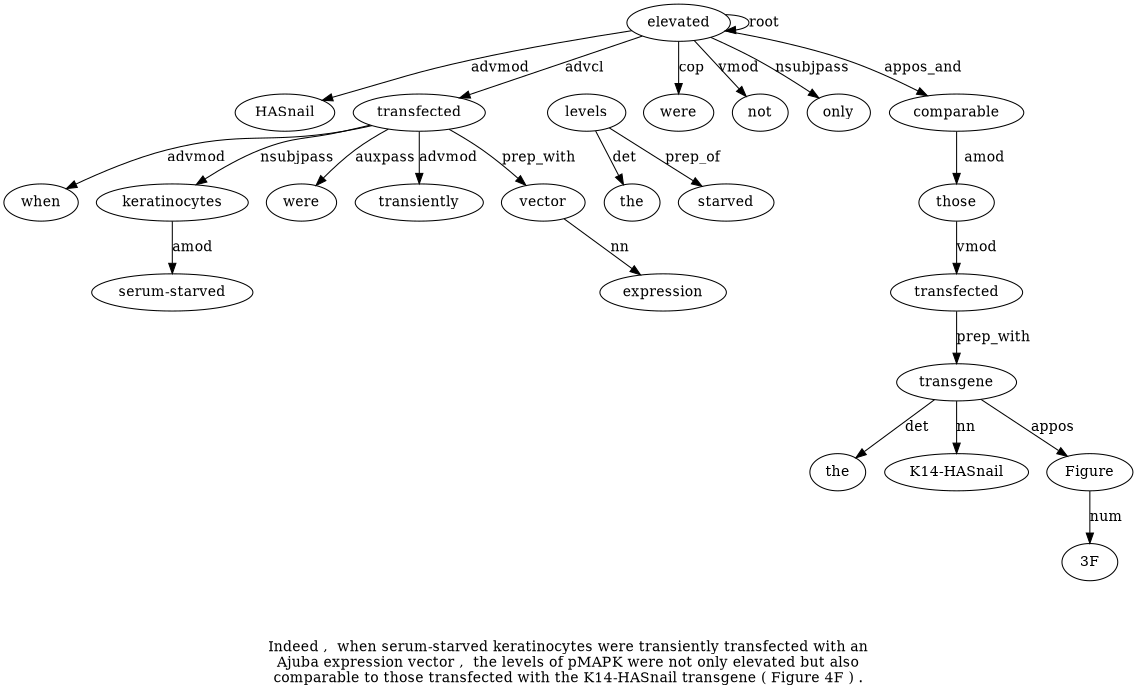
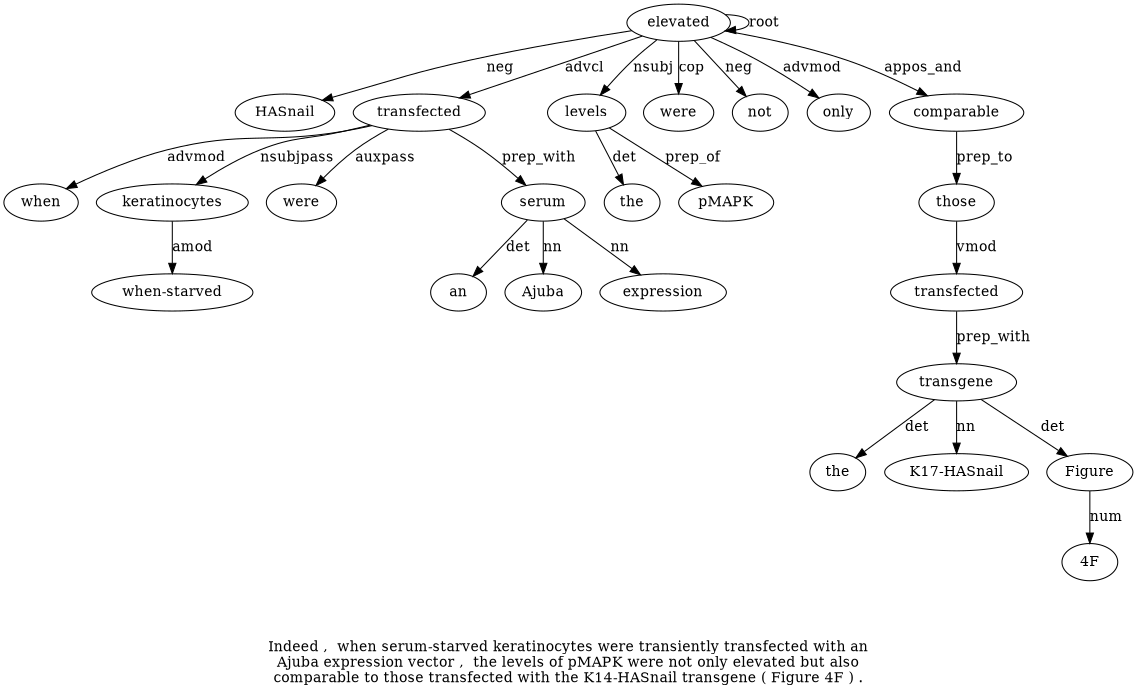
edge "elevated" -> "levels": added, label "nsubj"
edge "elevated" -> "HASnail": label "advmod" -> "neg"
edge "elevated" -> "not": label "vmod" -> "neg"
edge "elevated" -> "only": label "nsubjpass" -> "advmod"
edge "comparable" -> "those": label "amod" -> "prep_to"
node "transiently": removed
node "vector": label "vector" -> "serum"
node "starved": label "starved" -> "pMAPK"
node "serum-starved": label "serum-starved" -> "when-starved"
node "an": added
node "Ajuba": added
edge "transgene" -> "Figure": label "appos" -> "det"
node "K14-HASnail": label "K14-HASnail" -> "K17-HASnail"
node "3F": label "3F" -> "4F"
